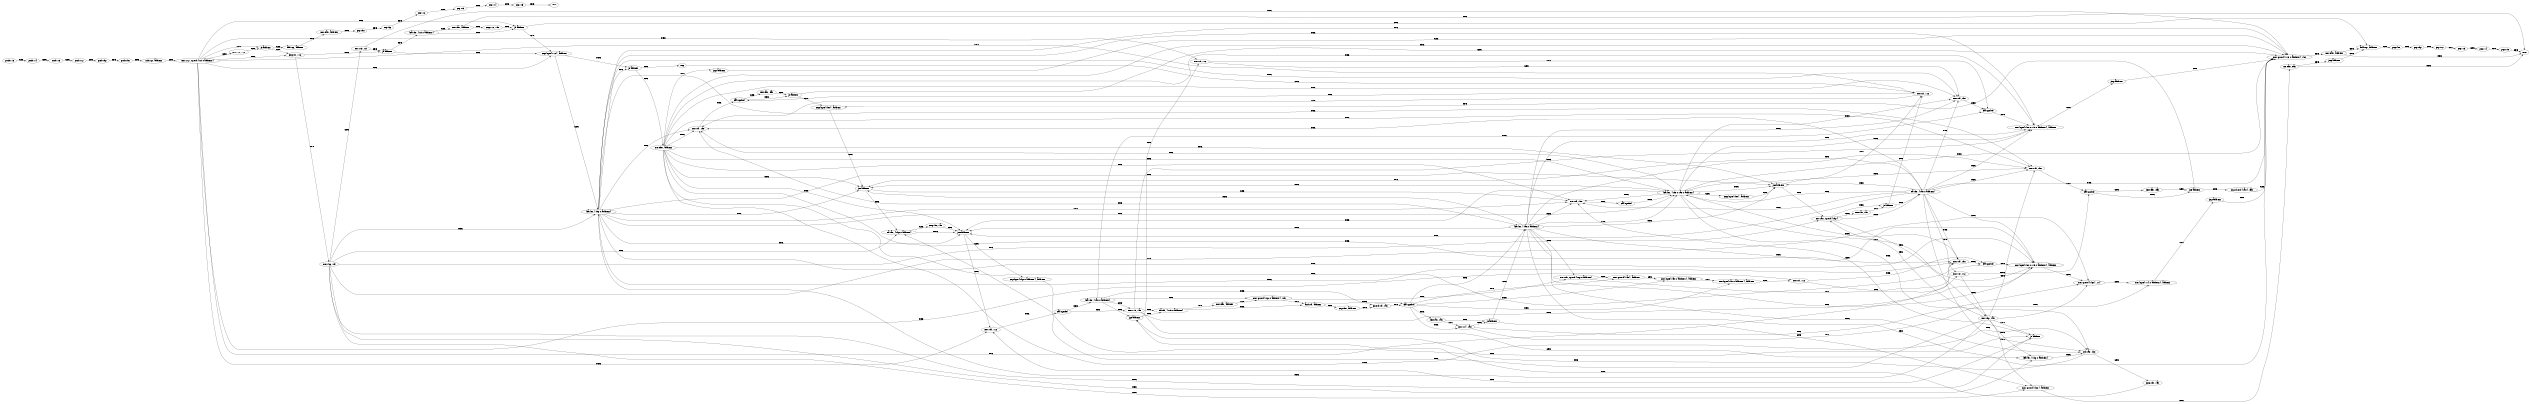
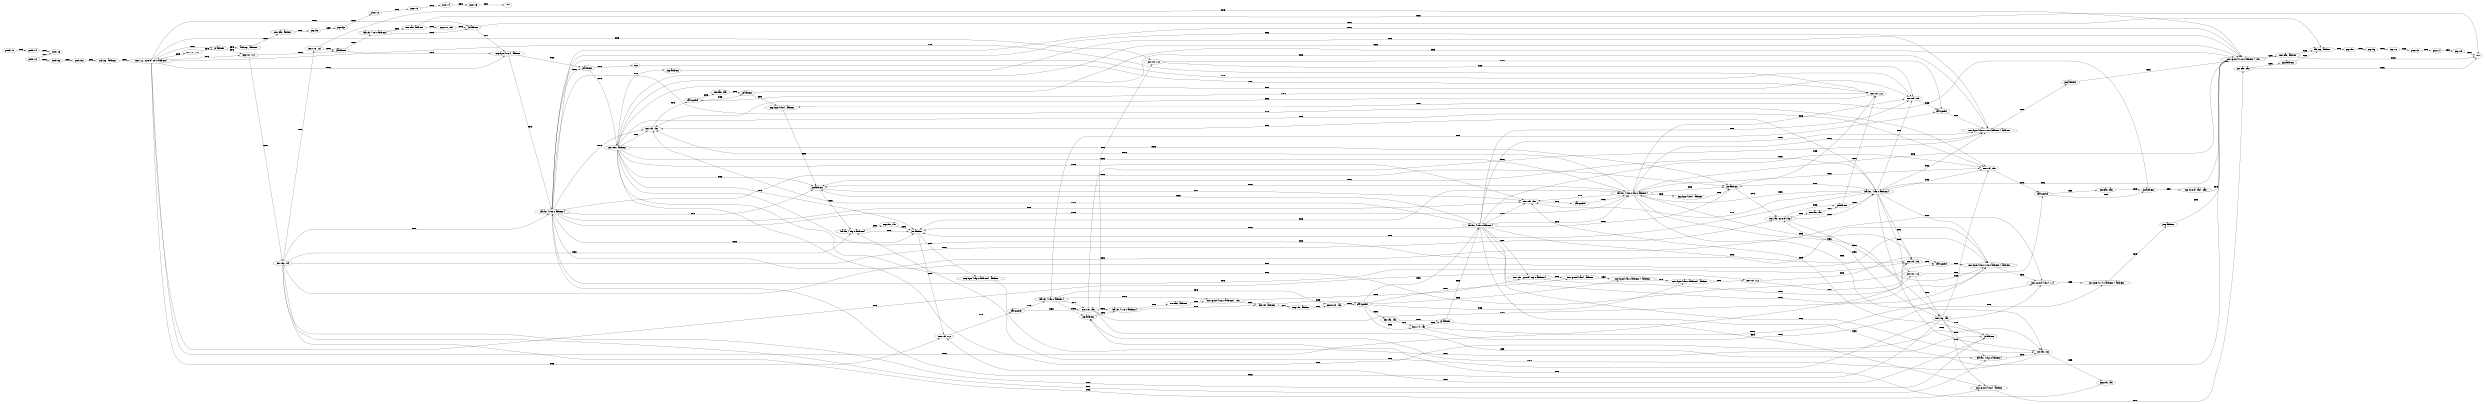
edge "push r13" -> "push r12": reversed
